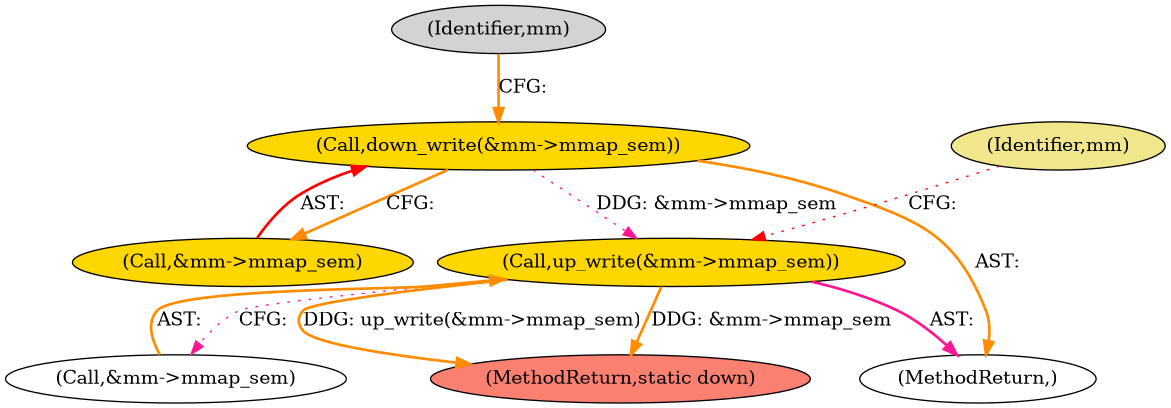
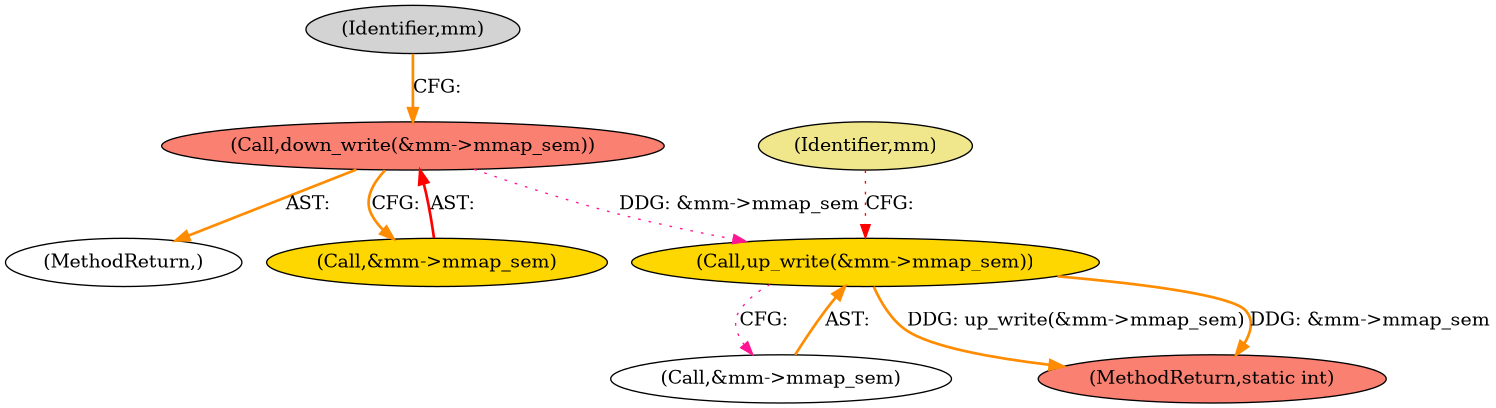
node "(Call,down_write(&mm->mmap_sem))": fillcolor gold -> salmon
edge "(Call,up_write(&mm->mmap_sem))" -> "(MethodReturn,)": removed, label "AST:"
node "(MethodReturn,static down)": label "(MethodReturn,static down)" -> "(MethodReturn,static int)"
